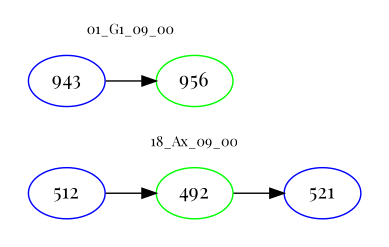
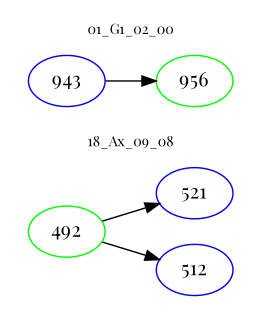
cluster "01_G1_09_00": label "01_G1_09_00" -> "01_G1_02_00"
cluster "18_Ax_09_00": label "18_Ax_09_00" -> "18_Ax_09_08"
edge "512" -> "492": reversed
